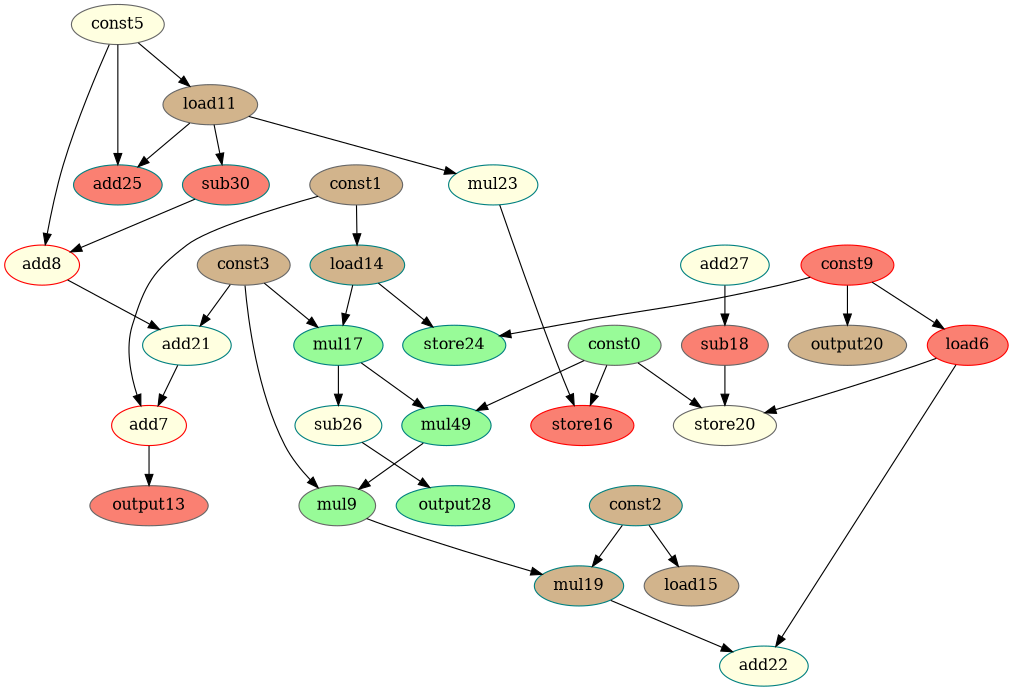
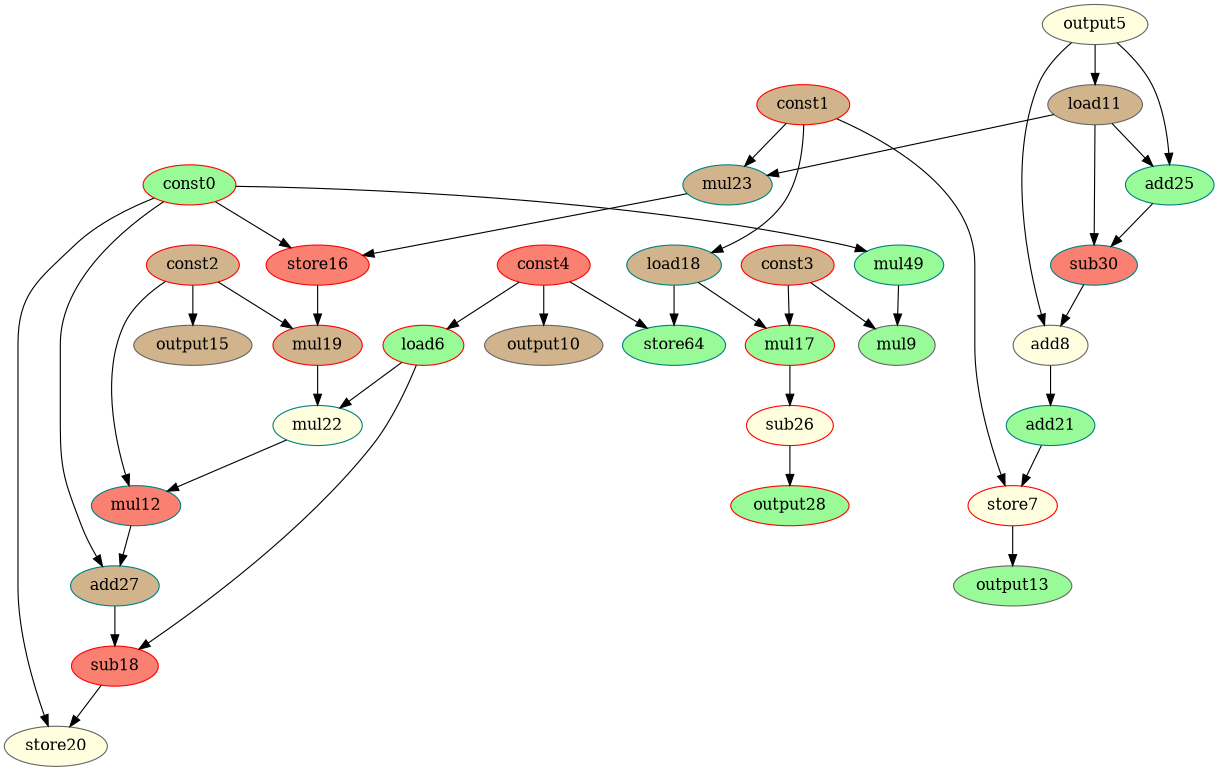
node "const5": label "const5" -> "output5"
edge "const1" -> "mul23": added
node "add25": fillcolor salmon -> palegreen
node "const1": color gray40 -> red
node "mul23": fillcolor lightyellow -> tan
edge "add25" -> "sub30": added
node "add8": color red -> gray40
node "const3": color gray40 -> red
node "load14": label "load14" -> "load18"
node "add27": fillcolor lightyellow -> tan
node "const9": label "const9" -> "const4"
edge "const3" -> "add21": removed
node "add21": fillcolor lightyellow -> palegreen
node "mul17": color teal -> red
node "store24": label "store24" -> "store64"
node "const0": color gray40 -> red
node "sub18": color gray40 -> red
node "output20": label "output20" -> "output10"
node "load6": fillcolor salmon -> palegreen
edge "const0" -> "add27": added
edge "mul17" -> "mul49": removed
edge "load6" -> "store20": now "load6" -> "sub18"
node "add7": label "add7" -> "store7"
node "sub26": color teal -> red
node "mul12": added
node "output13": fillcolor salmon -> palegreen
node "output28": color teal -> red
node "const2": color teal -> red
edge "mul9" -> "mul19": now "store16" -> "mul19"
node "mul19": color teal -> red
node "load15": label "load15" -> "output15"
node "add22": label "add22" -> "mul22"
